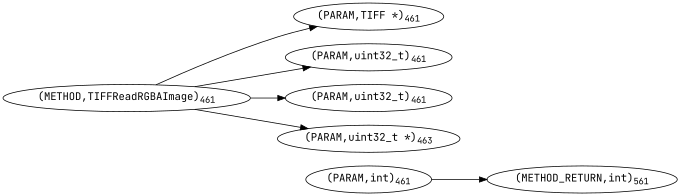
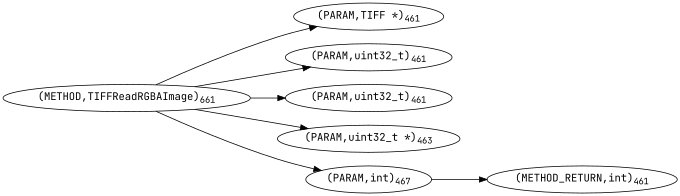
node "(METHOD,TIFFReadRGBAImage)": text "461" -> "661"
edge "(METHOD,TIFFReadRGBAImage)" -> "(PARAM,int)": added
node "(PARAM,int)": text "461" -> "467"
node "(METHOD_RETURN,int)": text "561" -> "461"
